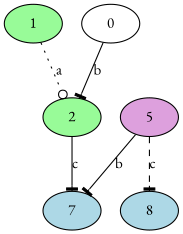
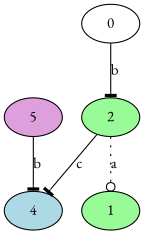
edge "1" -> "2": reversed
node "7": label "7" -> "4"
node "8": removed
